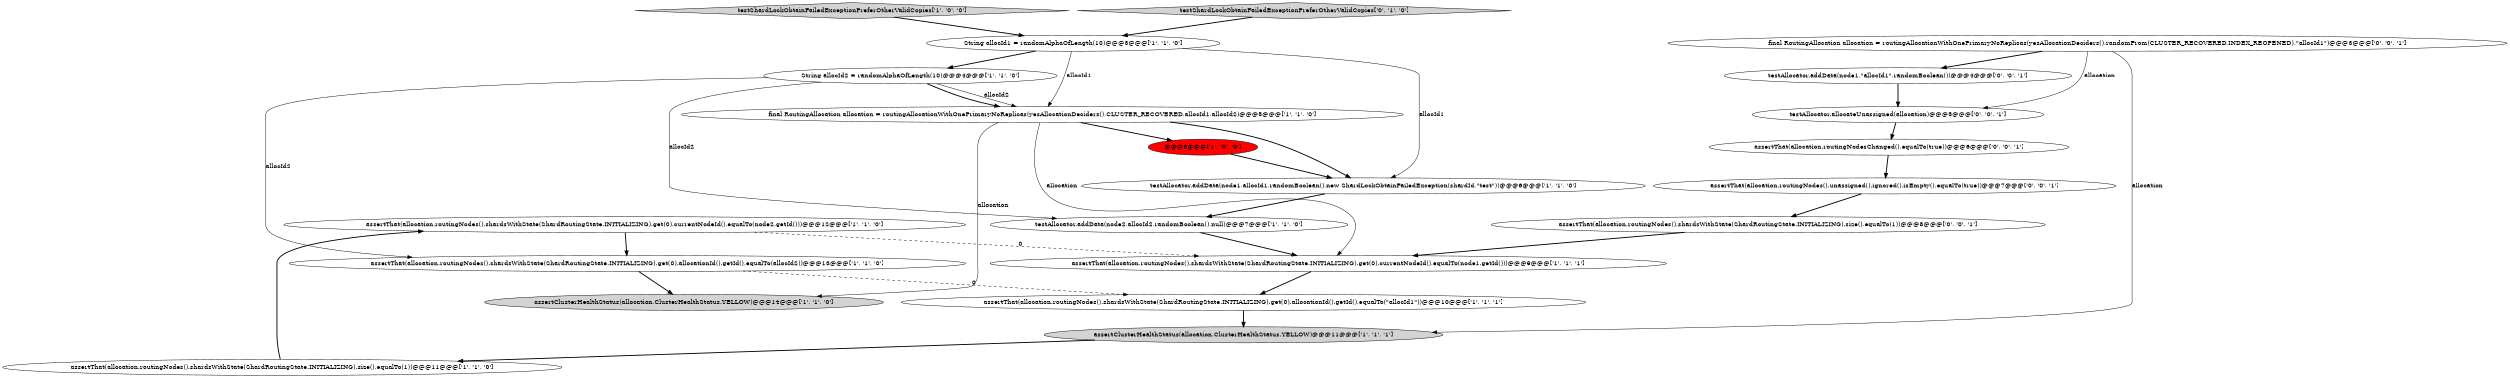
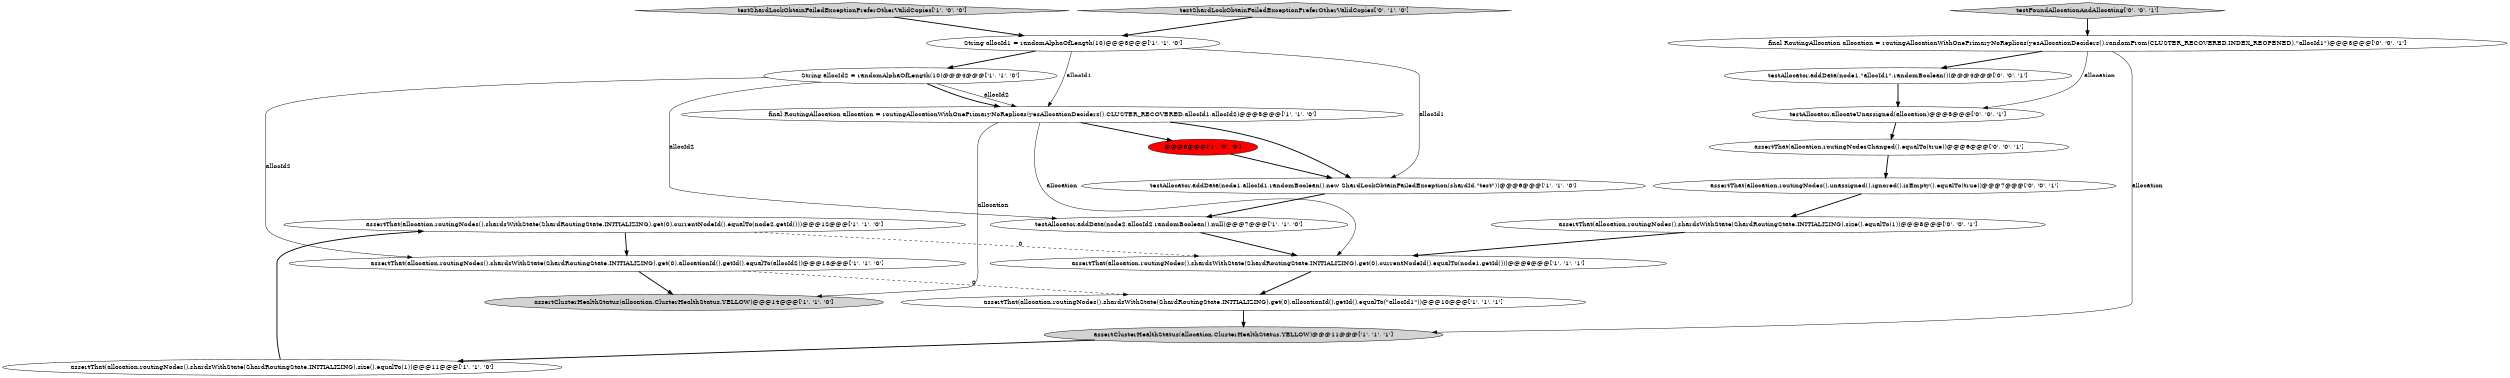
node "testFoundAllocationAndAllocating['0', '0', '1']": added
